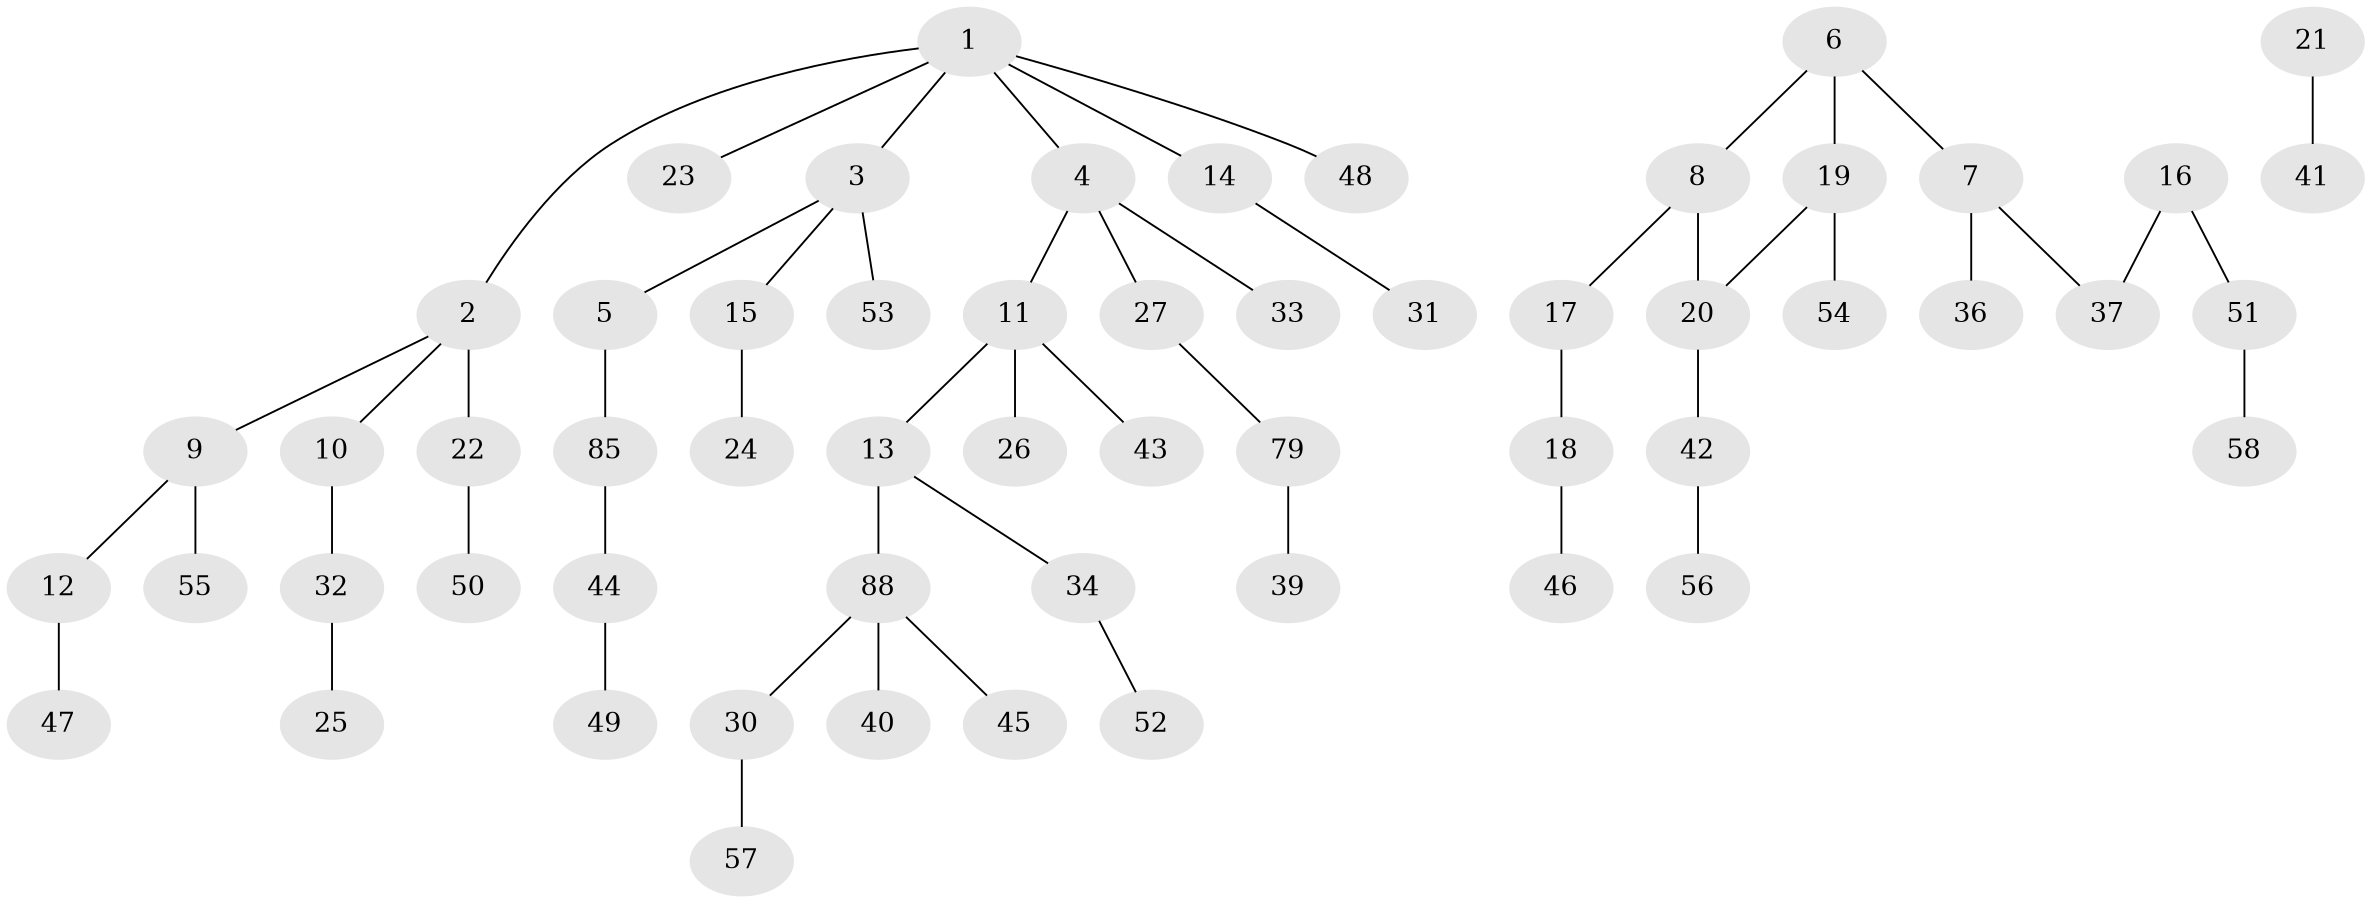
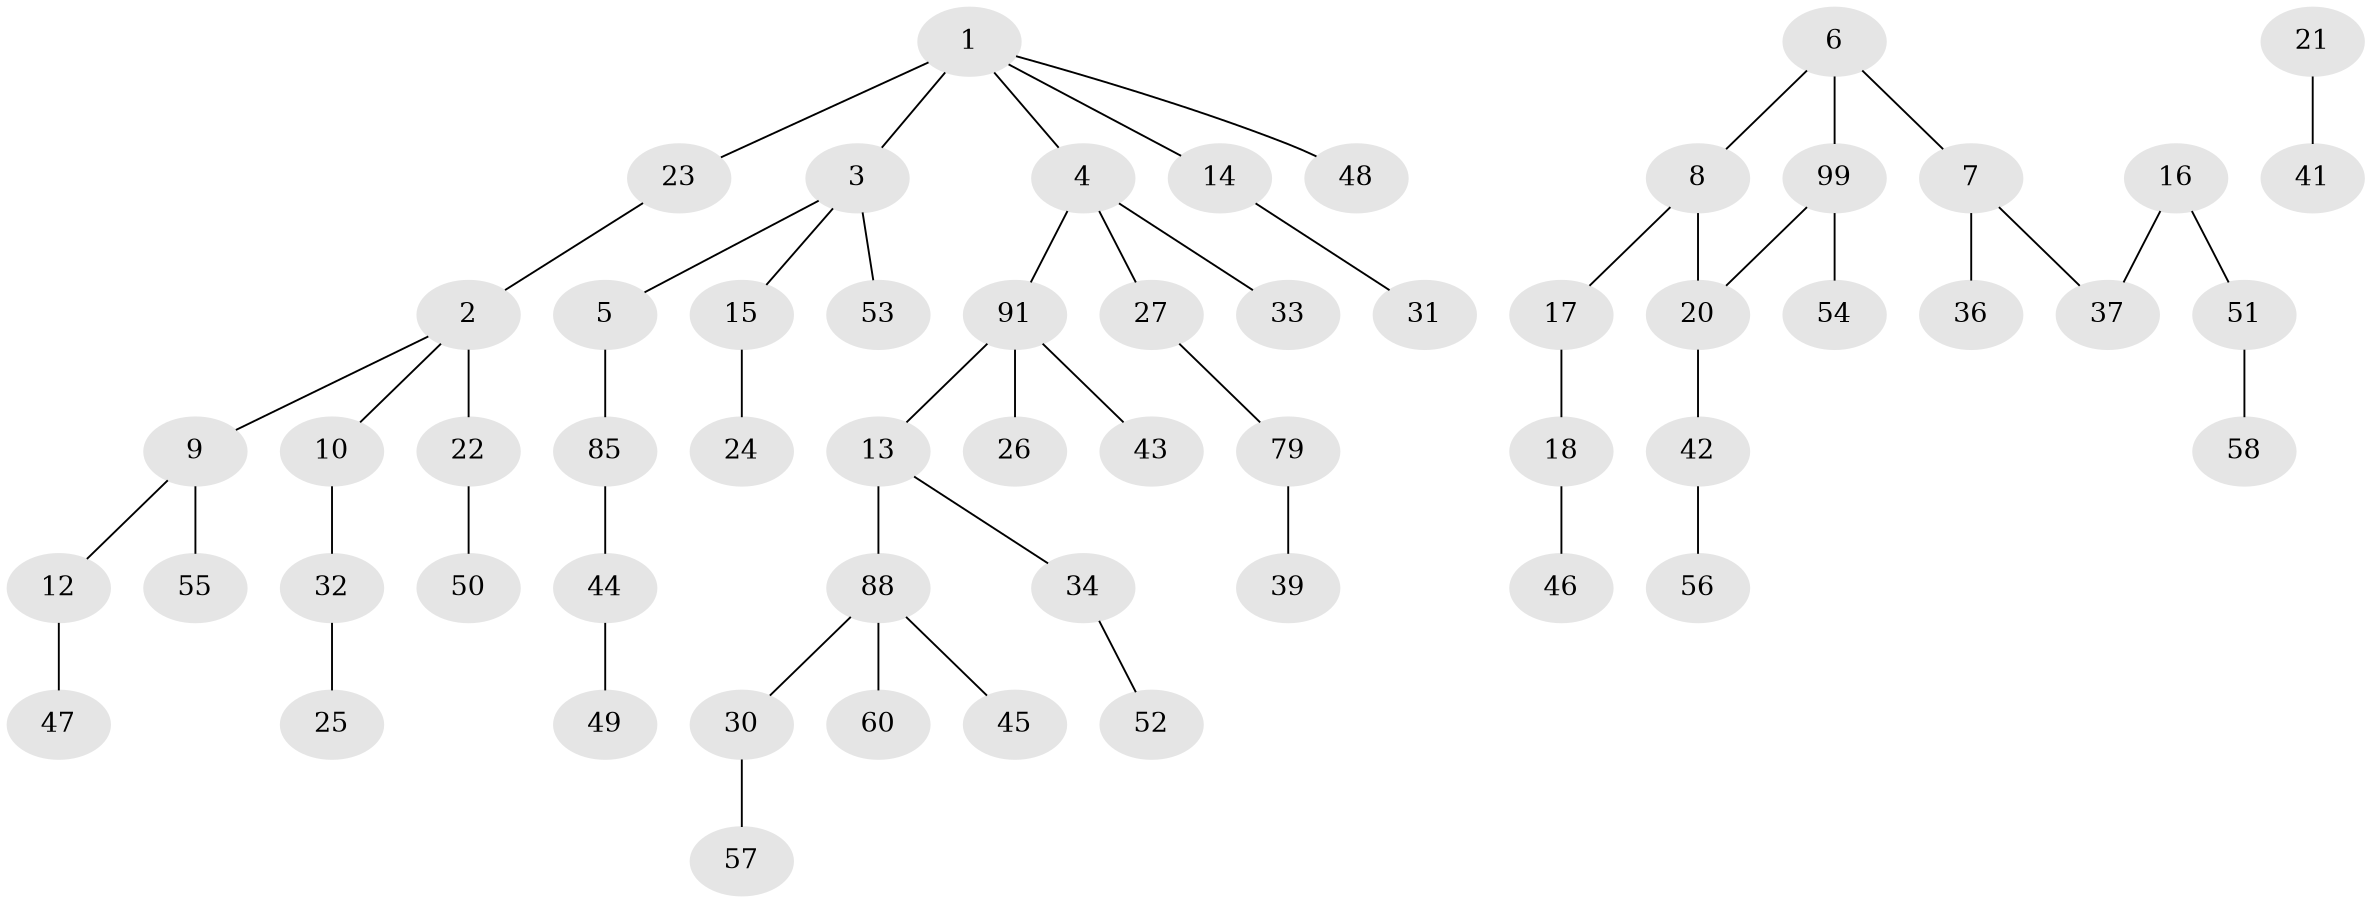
edge "1" -- "2": now "23" -- "2"
node "19": label "19" -> "99"
node "11": label "11" -> "91"
node "40": label "40" -> "60"
